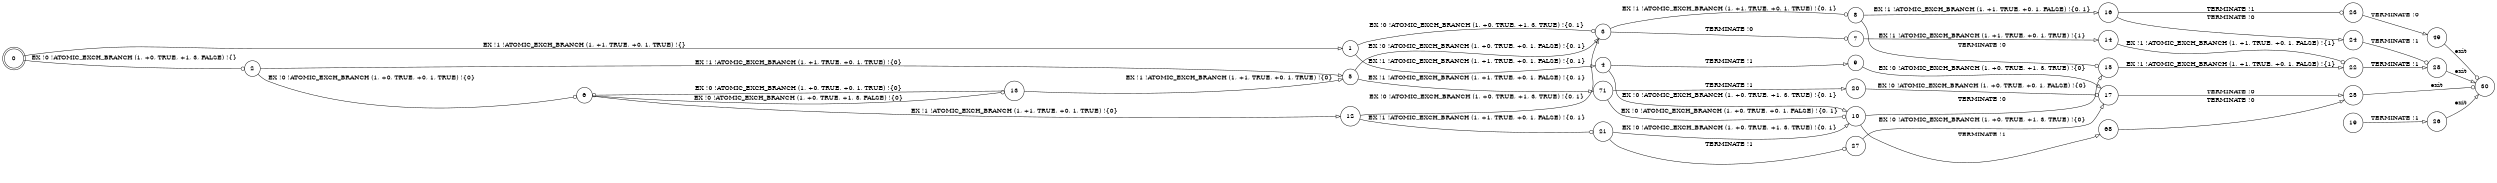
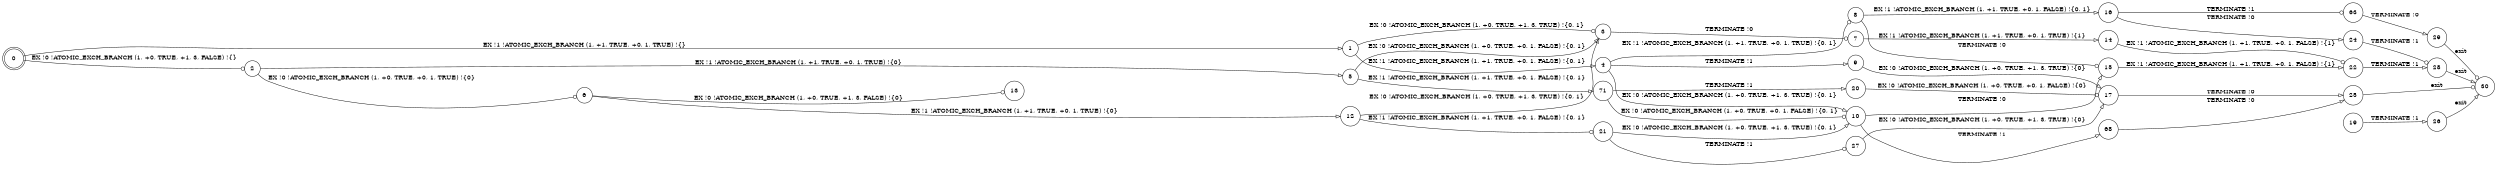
edge "3" -> "8": now "4" -> "8"
node "23": label "23" -> "63"
node "49": label "49" -> "29"
edge "13" -> "6": removed, label "EX !0 !ATOMIC_EXCH_BRANCH (1, +0, TRUE, +0, 1, TRUE) !{0}"
edge "13" -> "5": removed, label "EX !1 !ATOMIC_EXCH_BRANCH (1, +1, TRUE, +0, 1, TRUE) !{0}"
